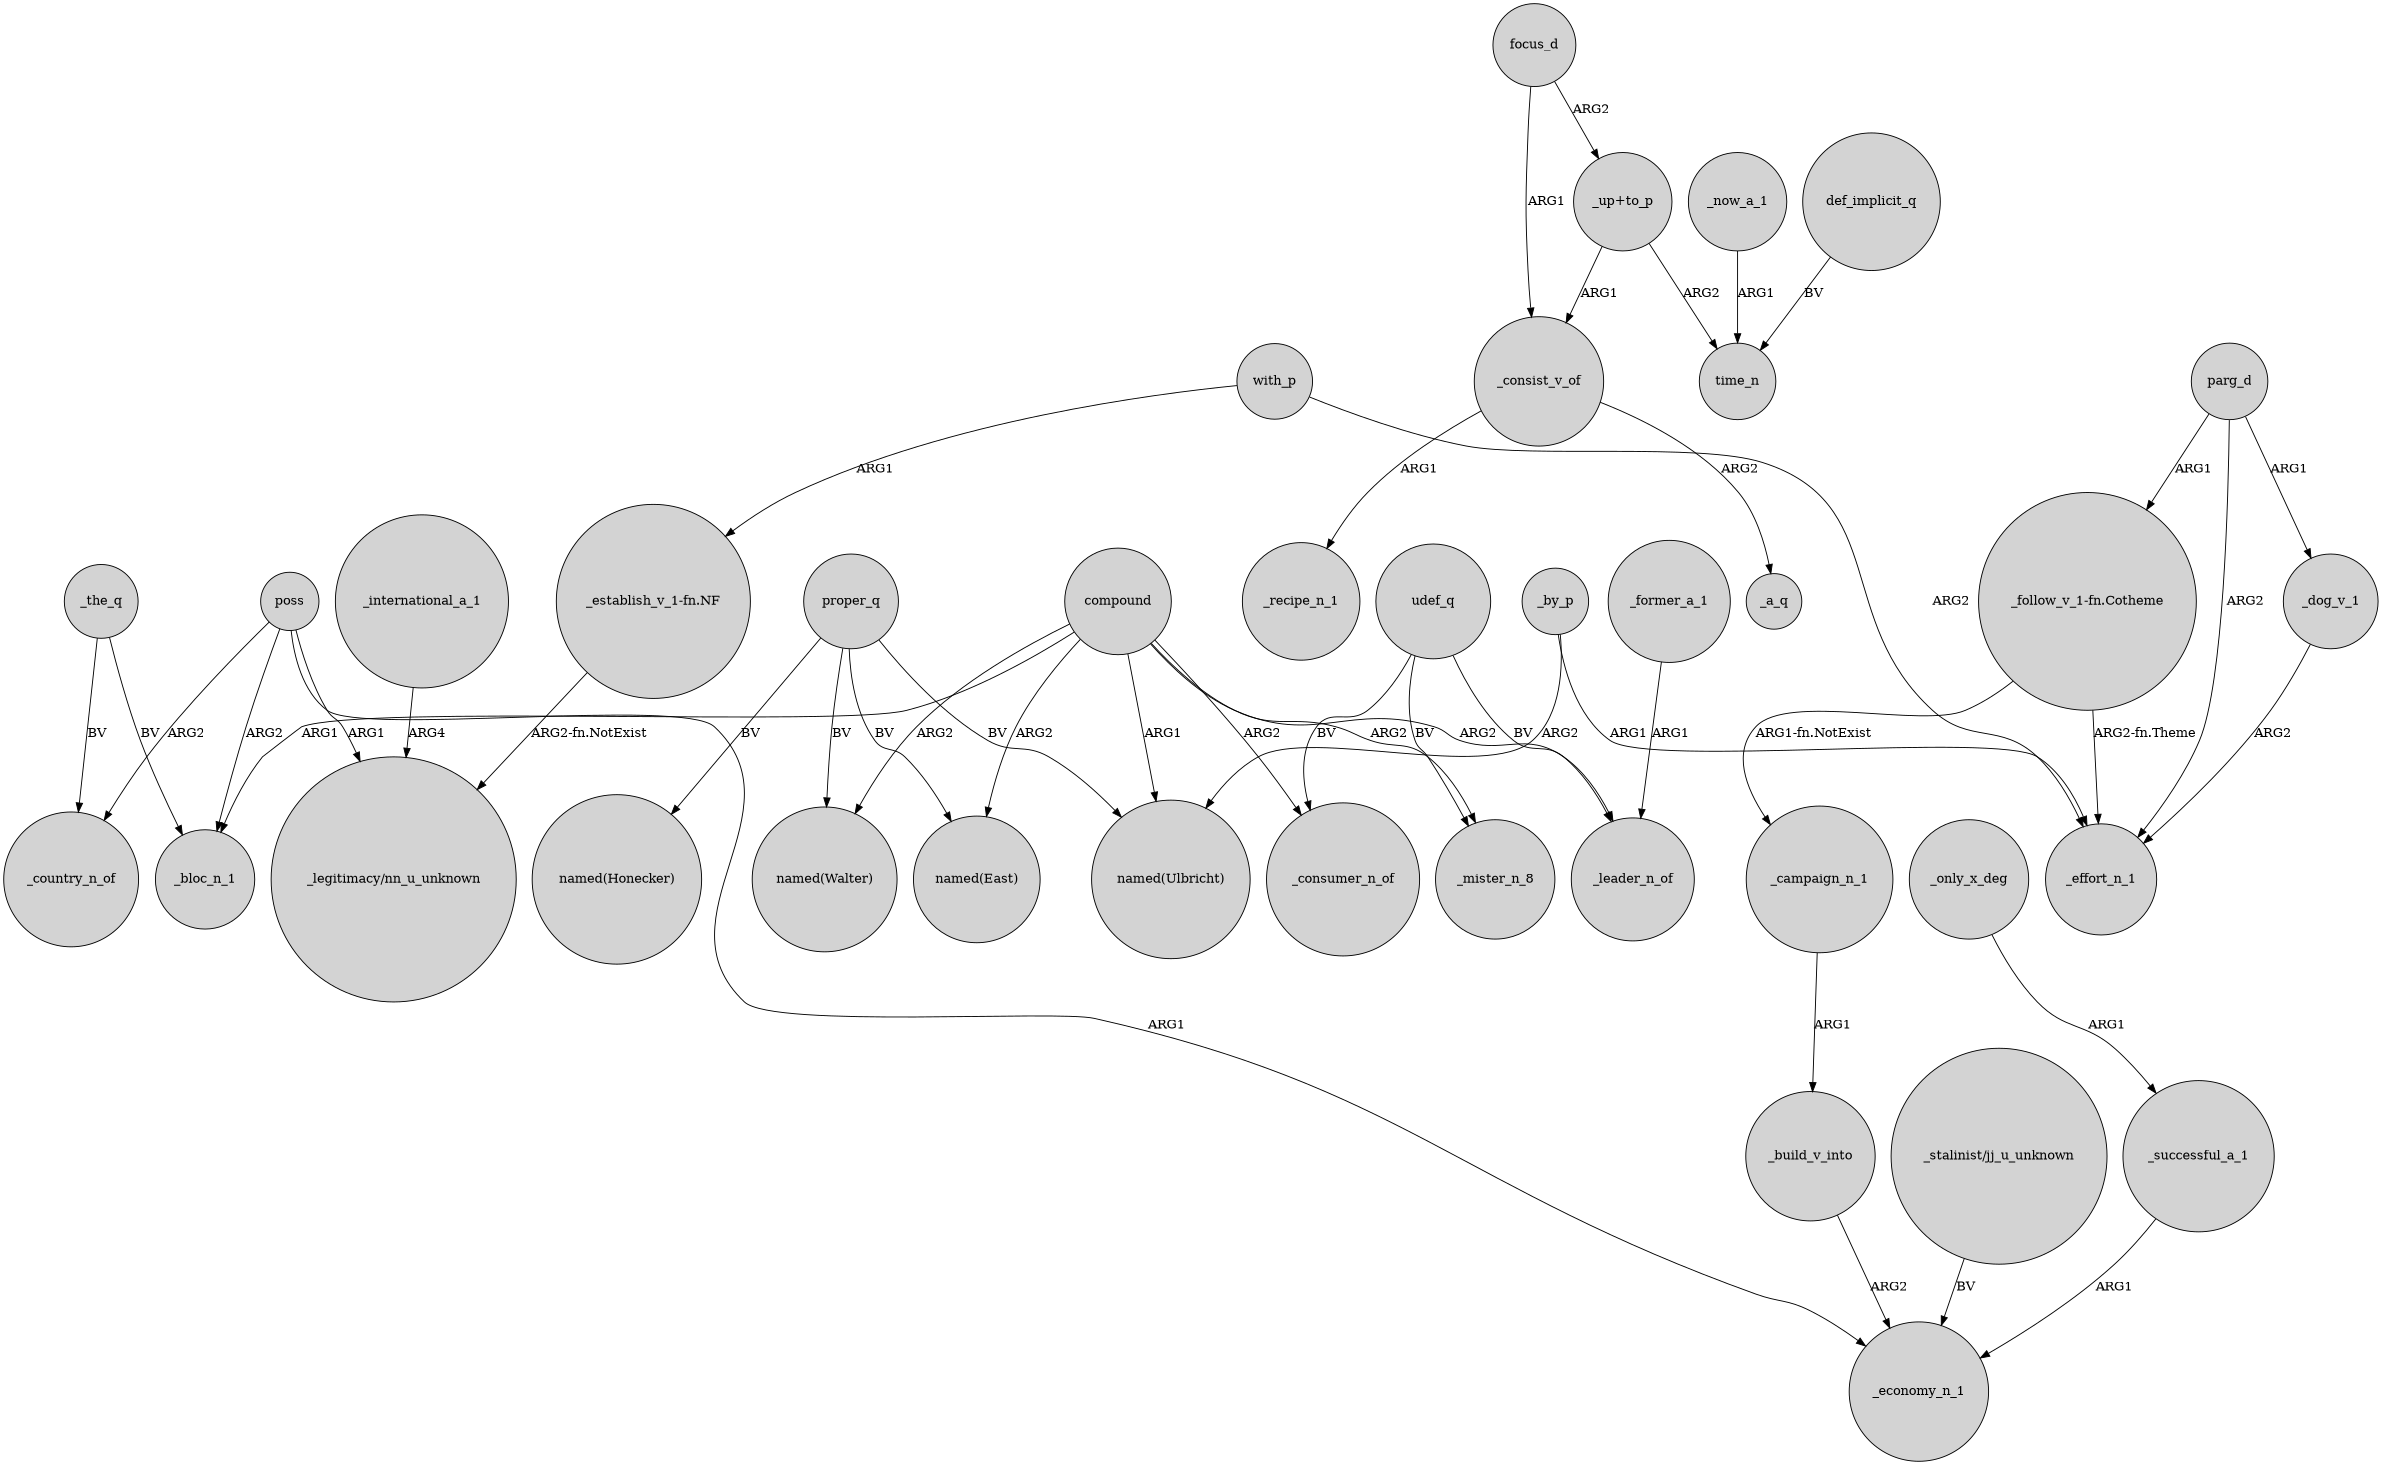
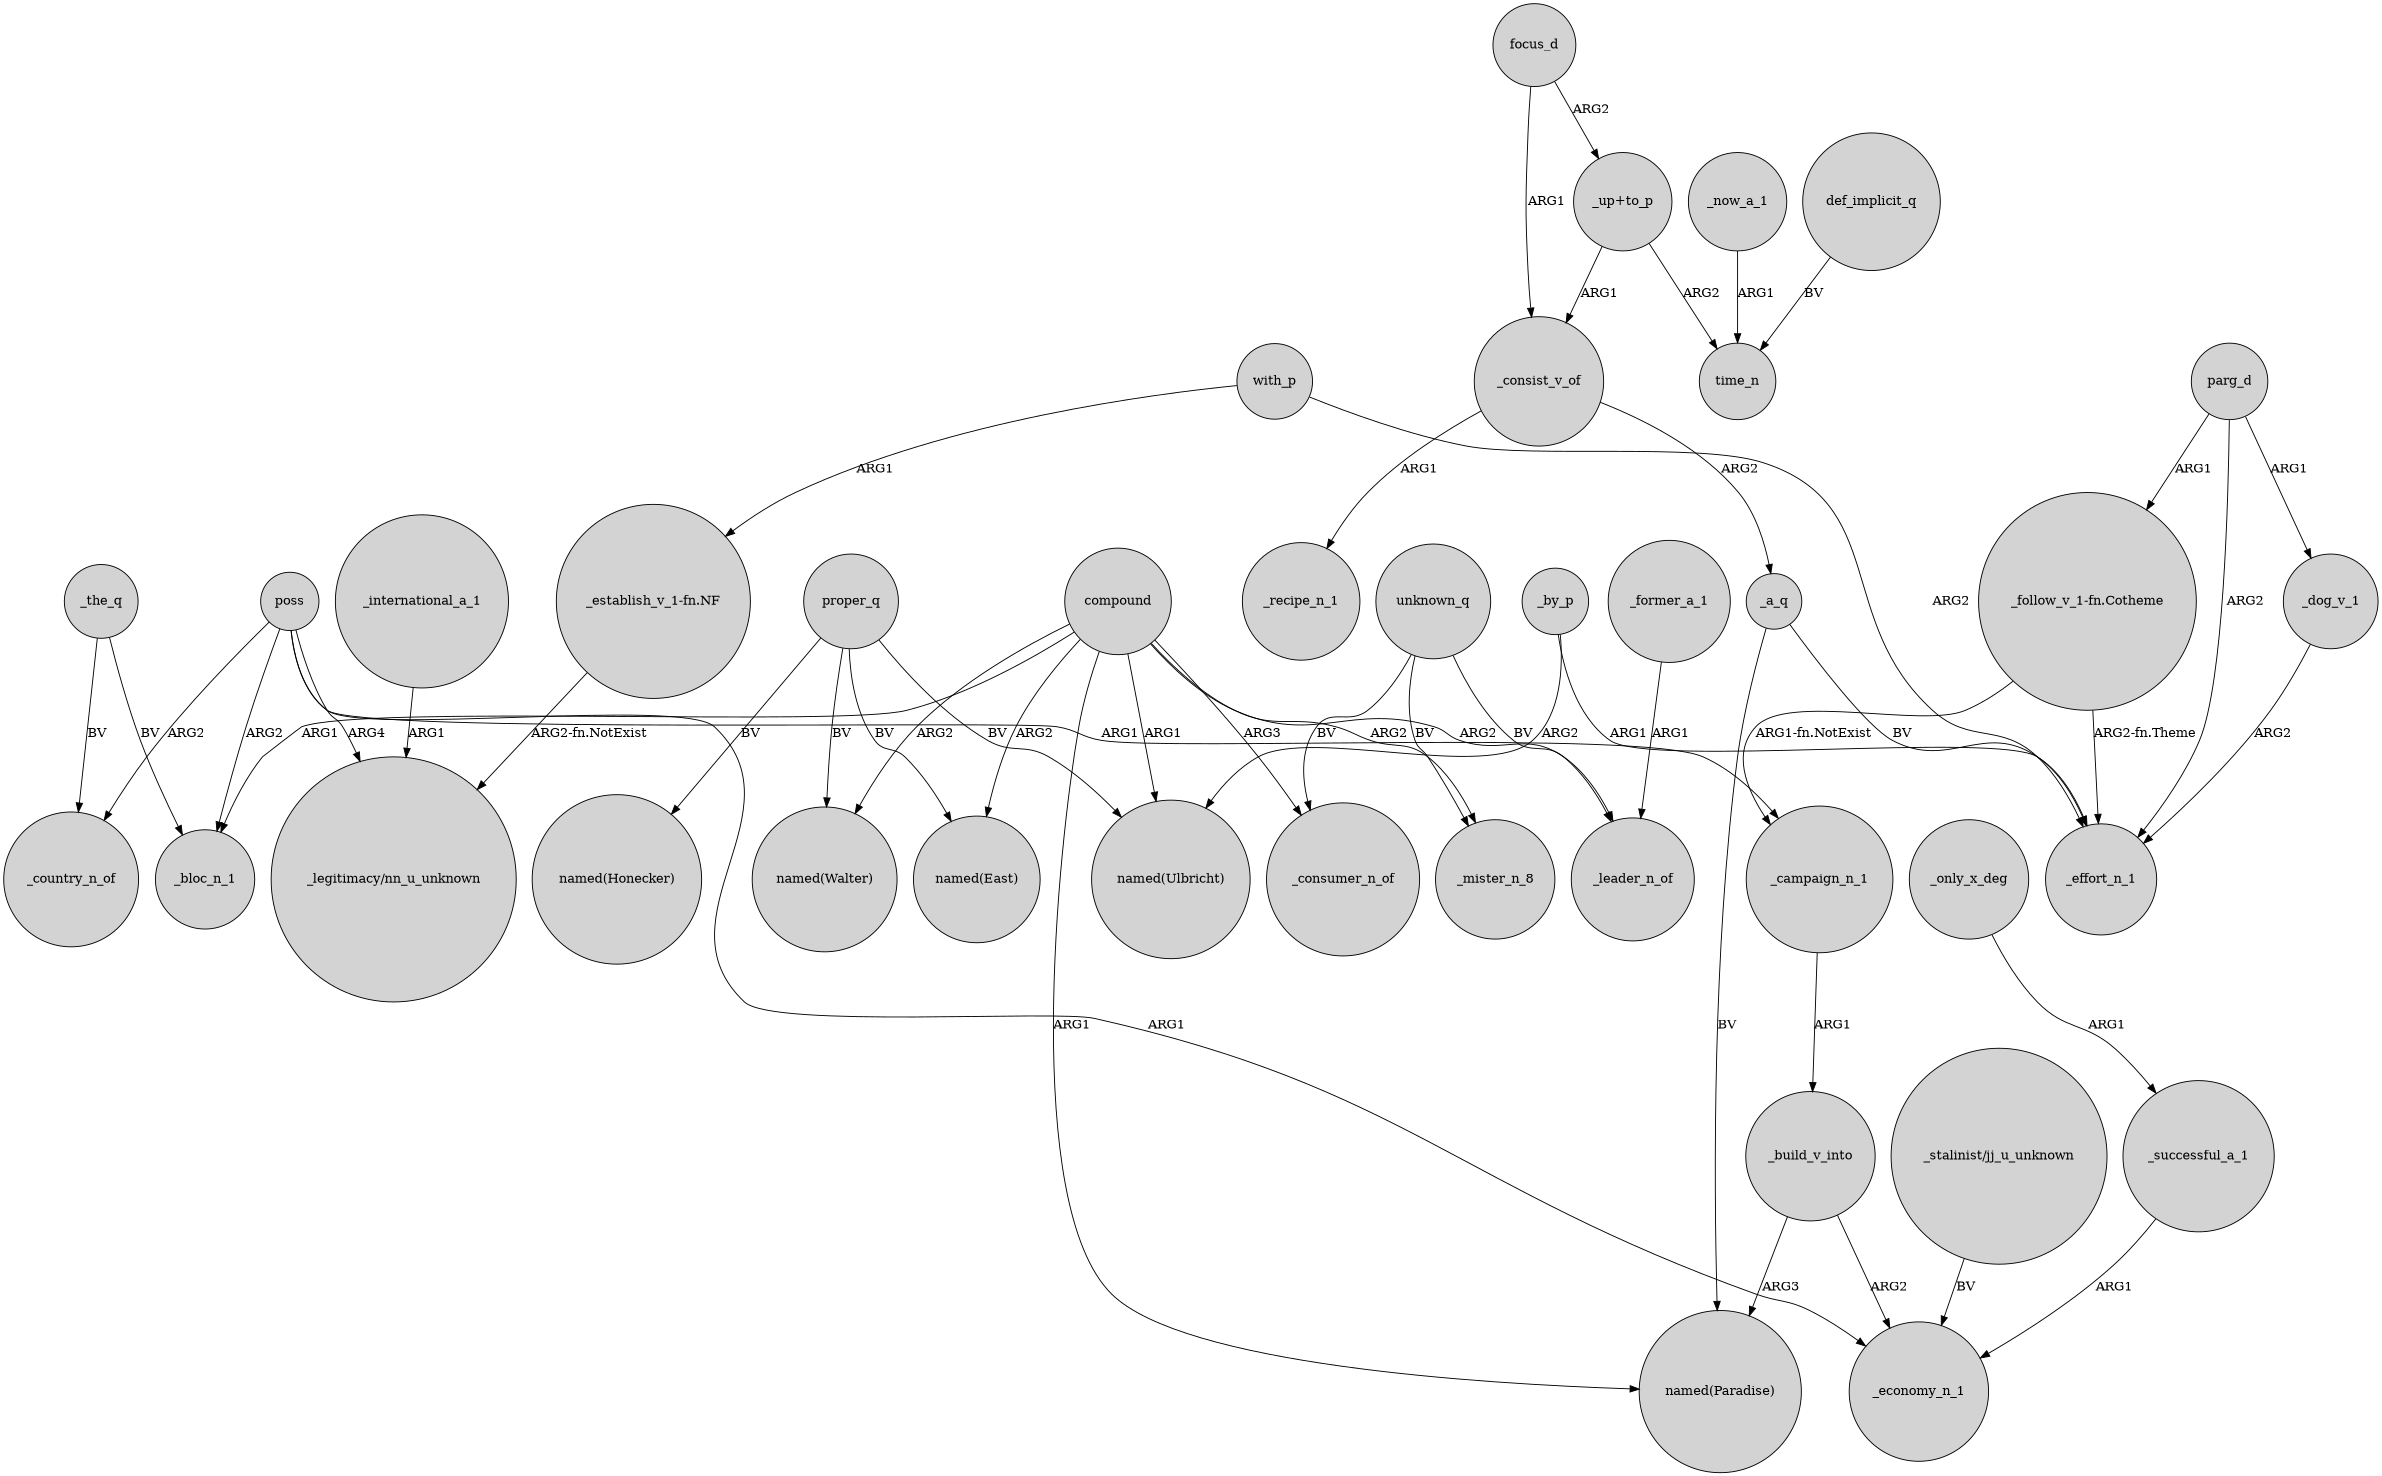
node "udef_q": label "udef_q" -> "unknown_q"
edge "poss" -> "_campaign_n_1": added, label "ARG1"
edge "poss" -> "_legitimacy/nn_u_unknown": label "ARG1" -> "ARG4"
edge "_international_a_1" -> "_legitimacy/nn_u_unknown": label "ARG4" -> "ARG1"
edge "compound" -> "_consumer_n_of": label "ARG2" -> "ARG3"
edge "_a_q" -> "_effort_n_1": added, label "BV"
node "named(Paradise)": added
